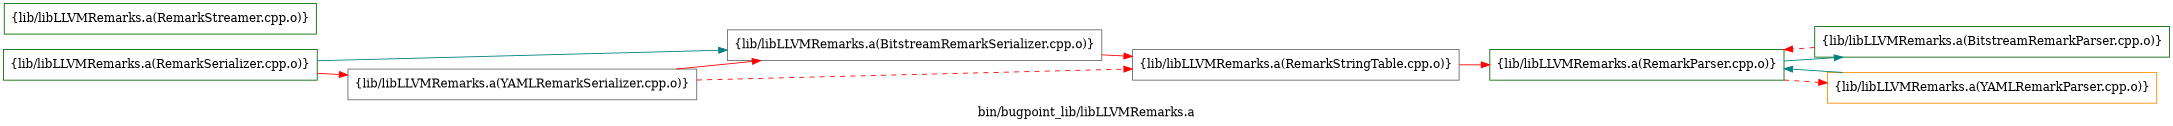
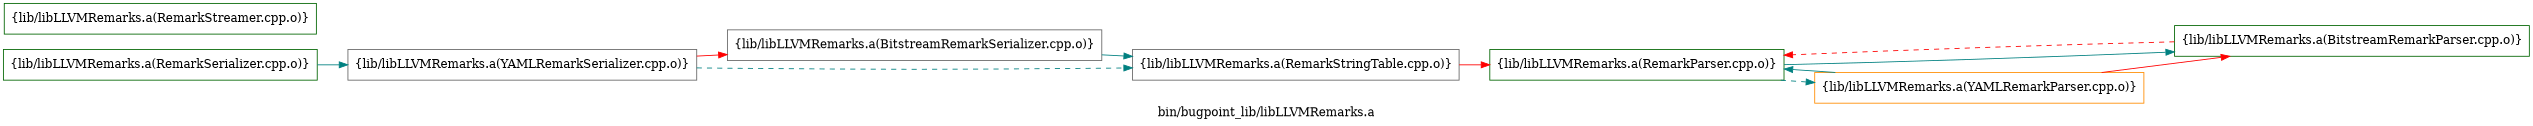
edge "{lib/libLLVMRemarks.a(BitstreamRemarkSerializer.cpp.o)}" -> "{lib/libLLVMRemarks.a(RemarkStringTable.cpp.o)}": color red -> teal
edge "{lib/libLLVMRemarks.a(RemarkSerializer.cpp.o)}" -> "{lib/libLLVMRemarks.a(BitstreamRemarkSerializer.cpp.o)}": removed
edge "{lib/libLLVMRemarks.a(YAMLRemarkParser.cpp.o)}" -> "{lib/libLLVMRemarks.a(BitstreamRemarkParser.cpp.o)}": added
edge "{lib/libLLVMRemarks.a(RemarkSerializer.cpp.o)}" -> "{lib/libLLVMRemarks.a(YAMLRemarkSerializer.cpp.o)}": color red -> teal
edge "{lib/libLLVMRemarks.a(YAMLRemarkSerializer.cpp.o)}" -> "{lib/libLLVMRemarks.a(RemarkStringTable.cpp.o)}": color red -> teal
edge "{lib/libLLVMRemarks.a(RemarkParser.cpp.o)}" -> "{lib/libLLVMRemarks.a(YAMLRemarkParser.cpp.o)}": color red -> teal
